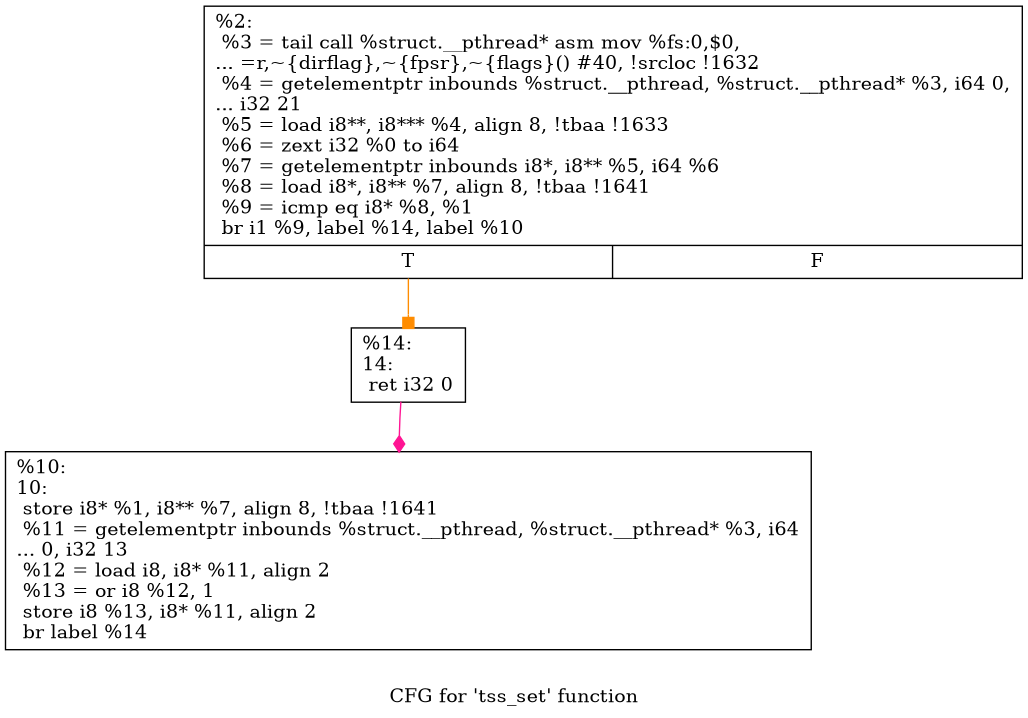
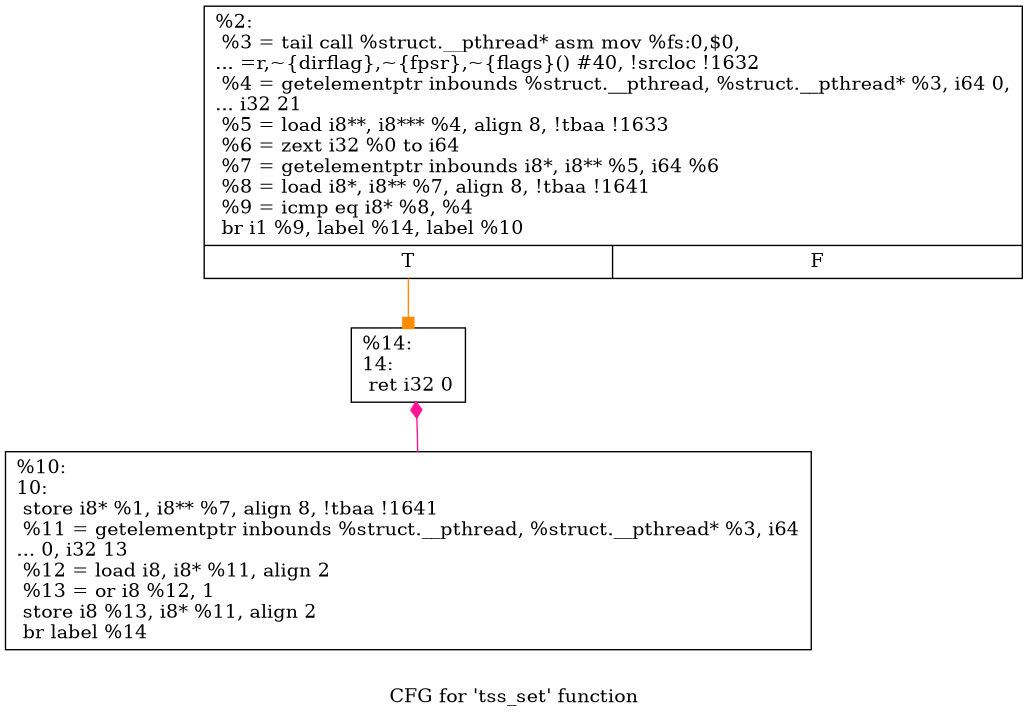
node "%2:": text "%9 = icmp eq i8* %8, %1" -> "%9 = icmp eq i8* %8, %4"
edge "%14:" -> "%10:": reversed
